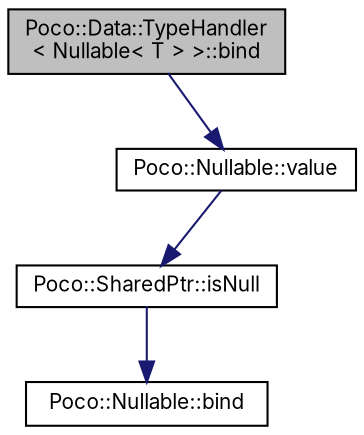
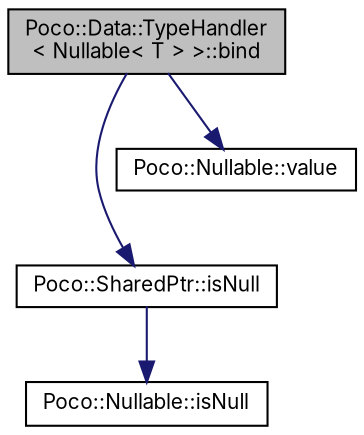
edge "Poco::Nullable::value" -> "Poco::SharedPtr::isNull": now "Poco::Data::TypeHandler < Nullable< T > >::bind" -> "Poco::SharedPtr::isNull"
node "Poco::Nullable::bind": label "Poco::Nullable::bind" -> "Poco::Nullable::isNull"
